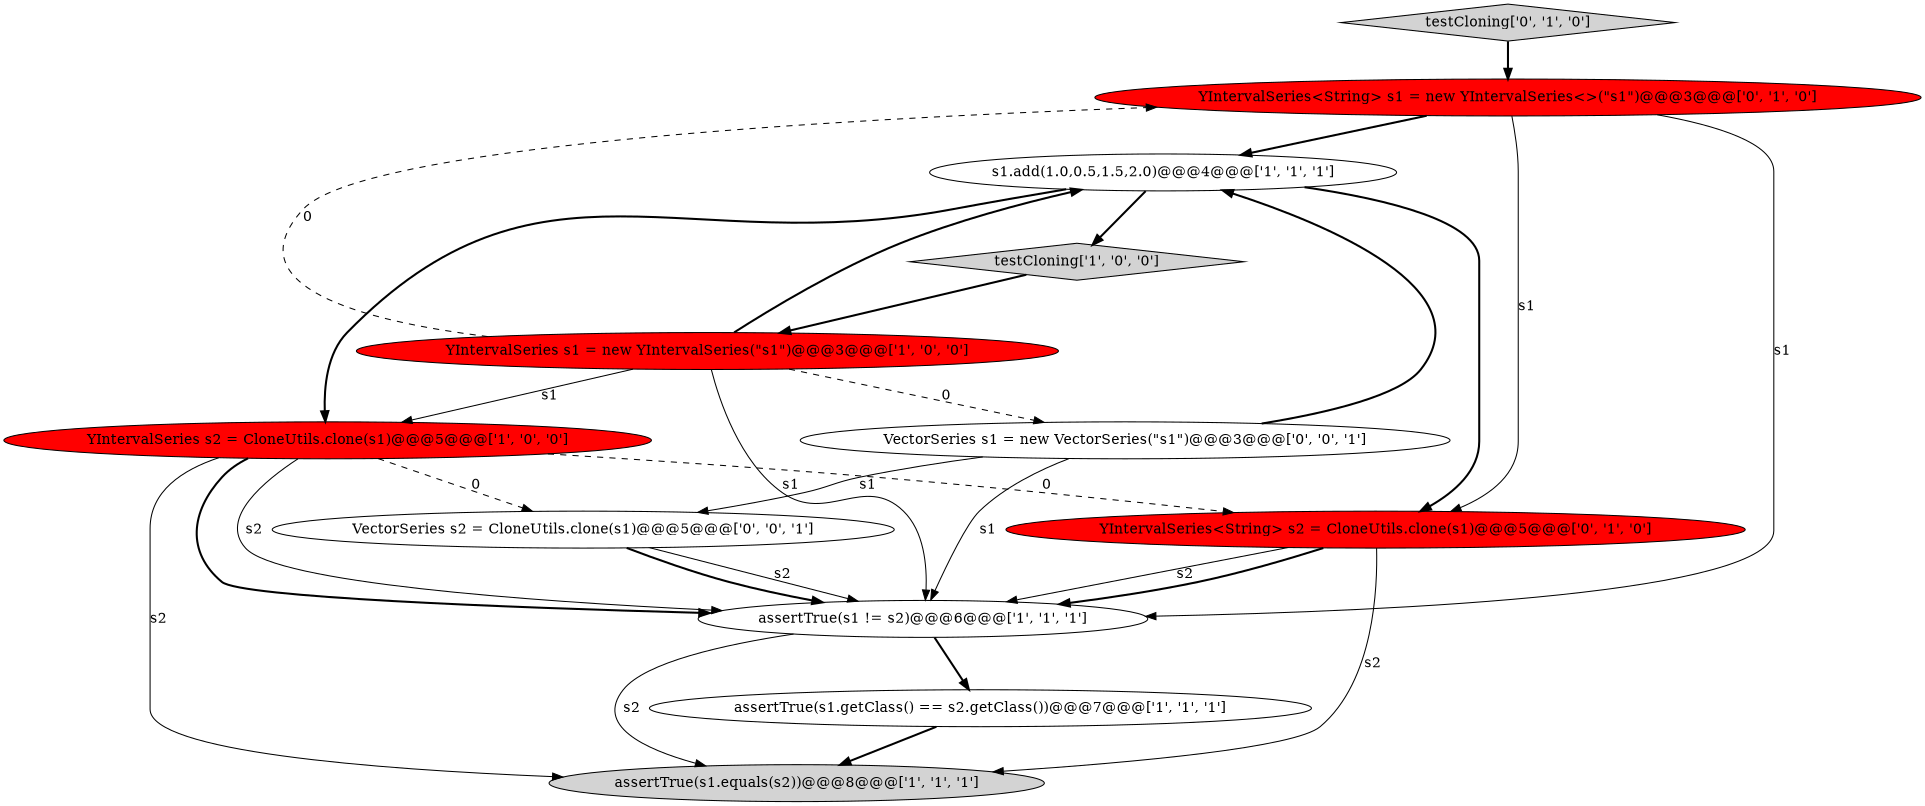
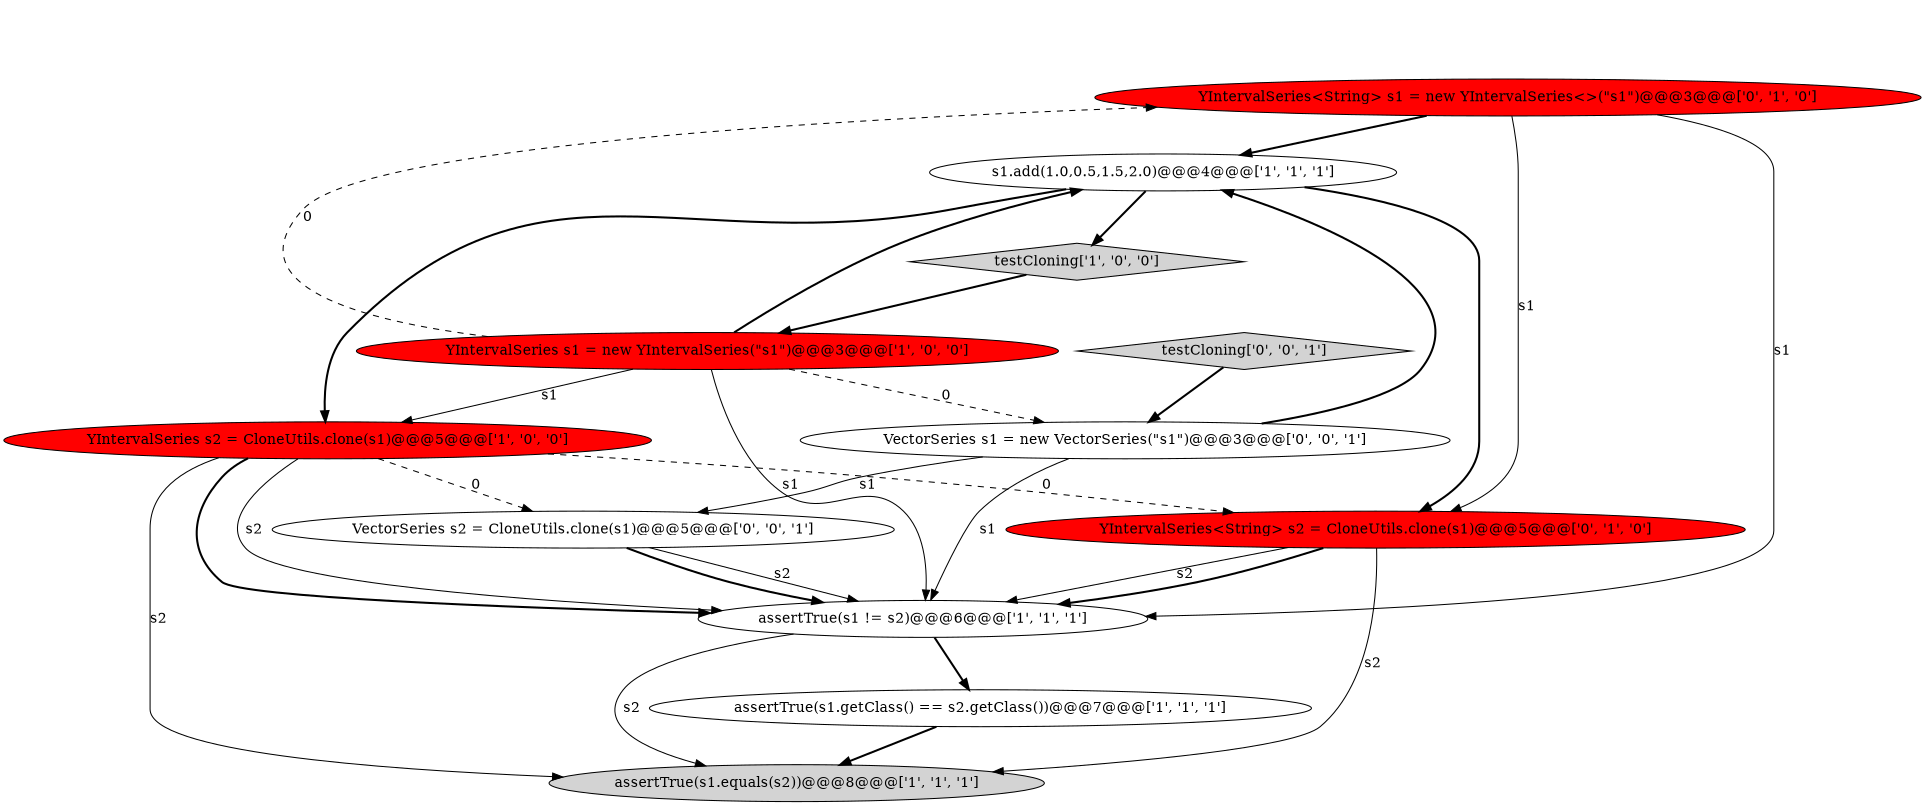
node "testCloning['0', '1', '0']": removed
node "testCloning['0', '0', '1']": added
